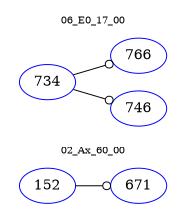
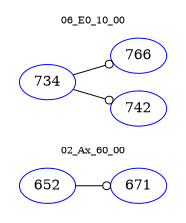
cluster "06_E0_17_00": label "06_E0_17_00" -> "06_E0_10_00"
node "746": label "746" -> "742"
node "152": label "152" -> "652"
